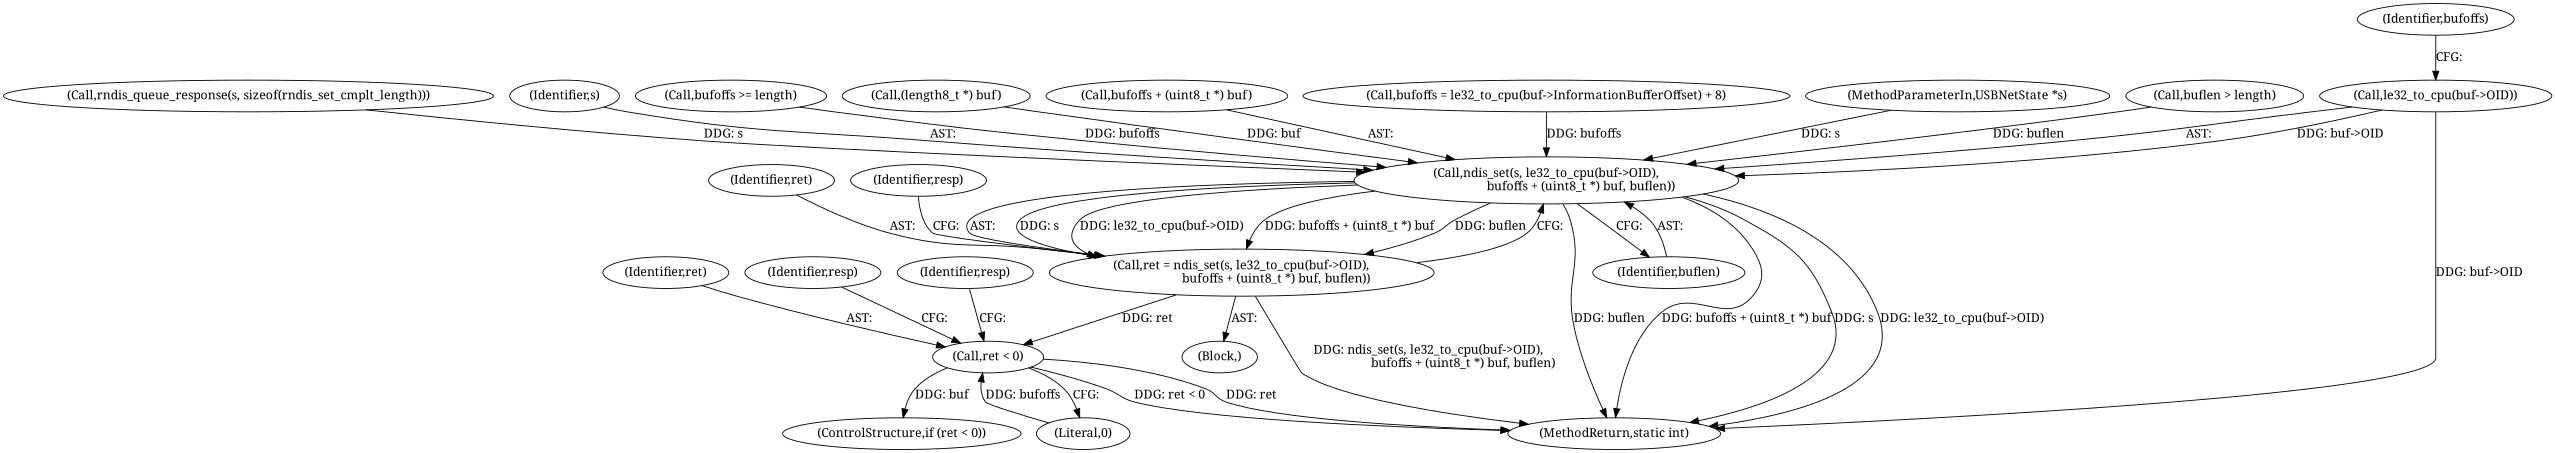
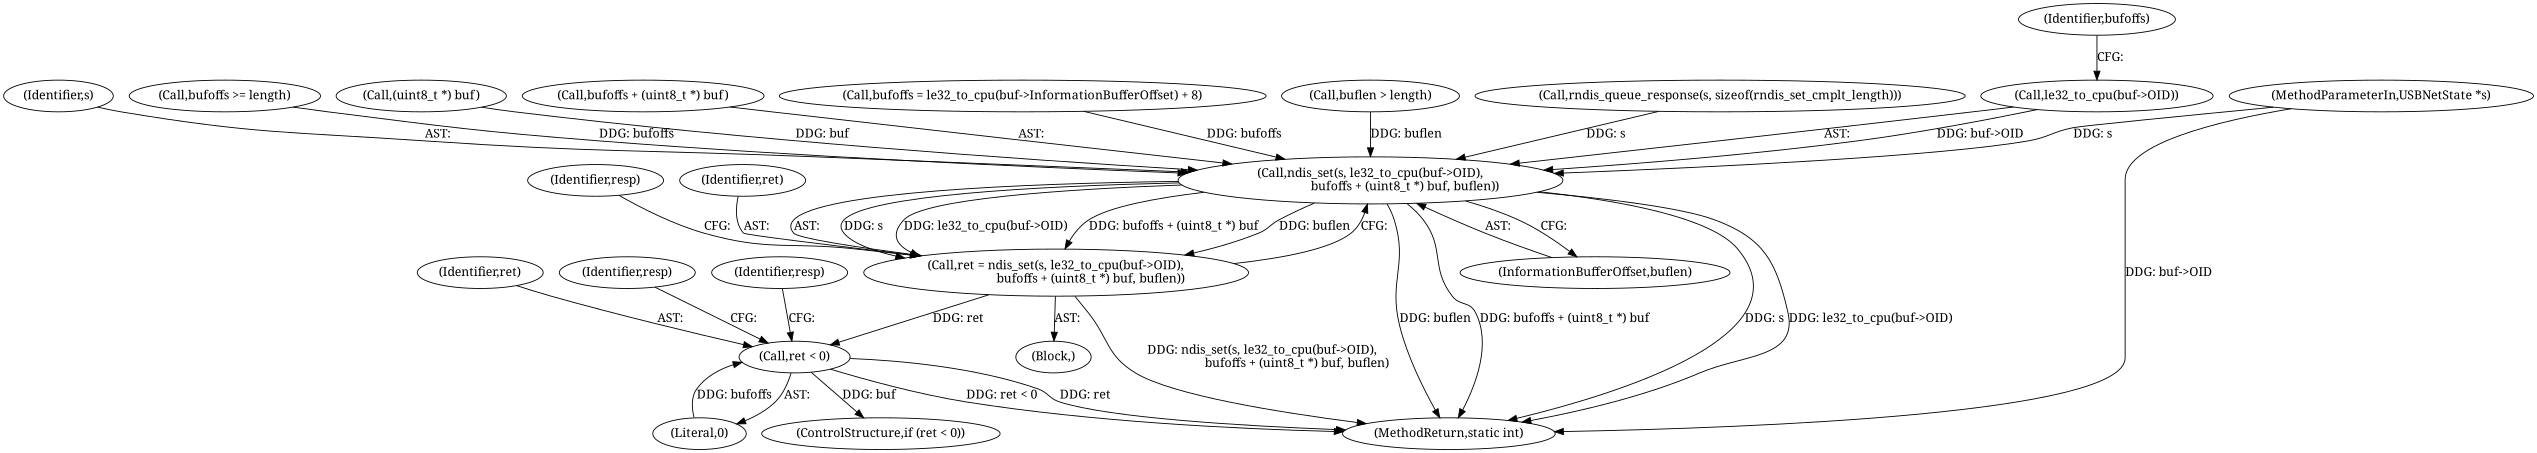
node "(Call,(length8_t *) buf)": label "(Call,(length8_t *) buf)" -> "(Call,(uint8_t *) buf)"
node "(Identifier,buflen)": label "(Identifier,buflen)" -> "(InformationBufferOffset,buflen)"
edge "(Call,ret < 0)" -> "(Literal,0)": label "CFG: " -> "AST: "
edge "(Call,le32_to_cpu(buf->OID))" -> "(MethodReturn,static int)": now "(MethodParameterIn,USBNetState *s)" -> "(MethodReturn,static int)"
